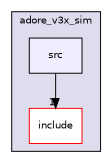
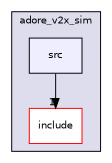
cluster "adore_v3x_sim": label "adore_v3x_sim" -> "adore_v2x_sim"
